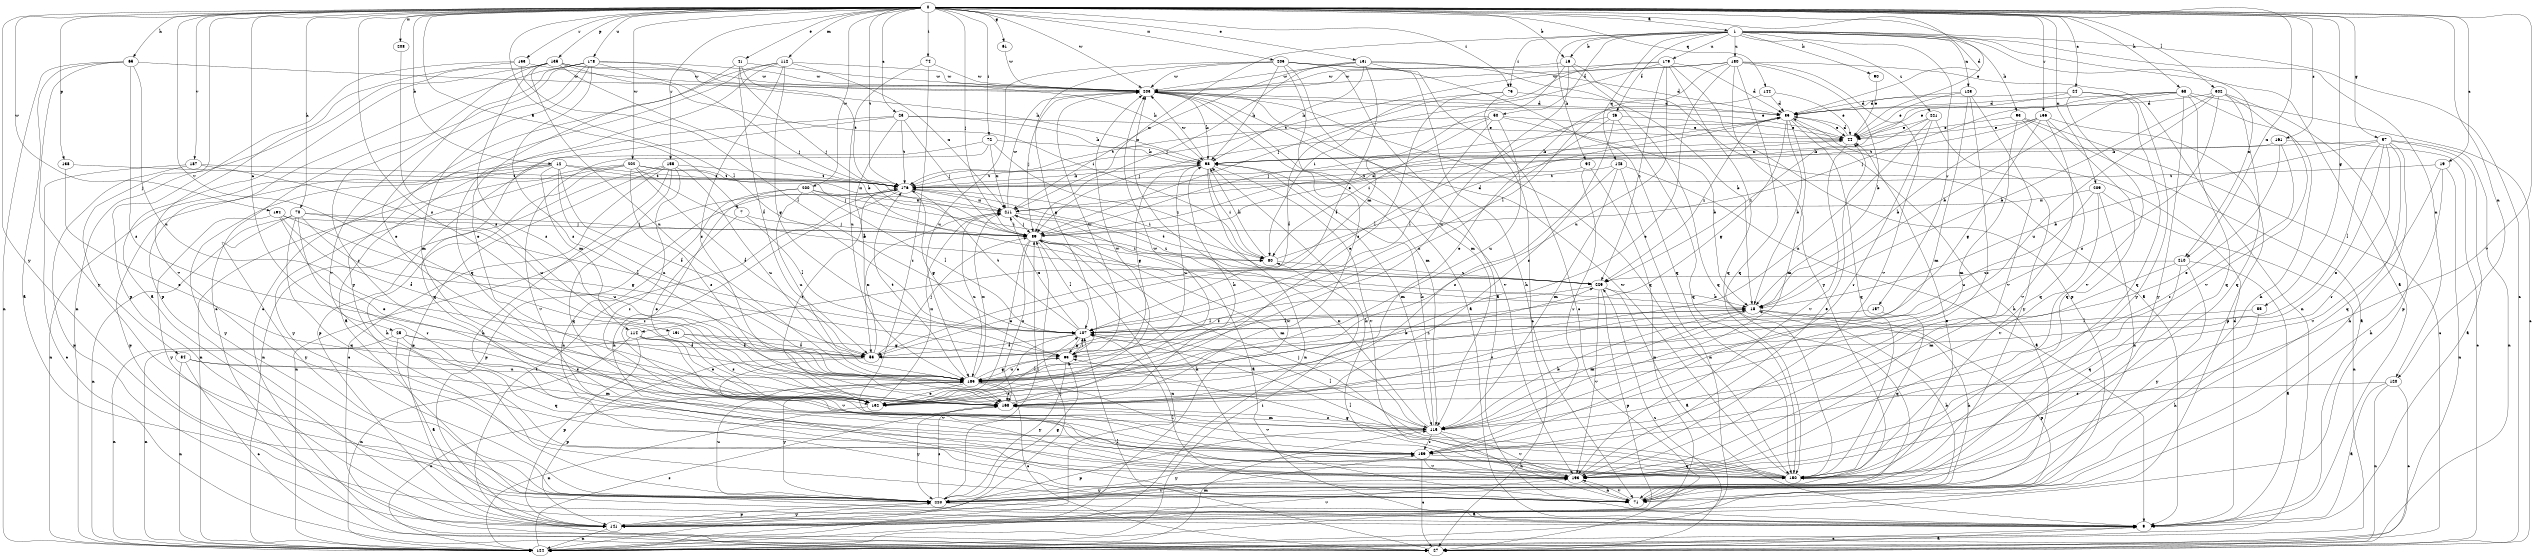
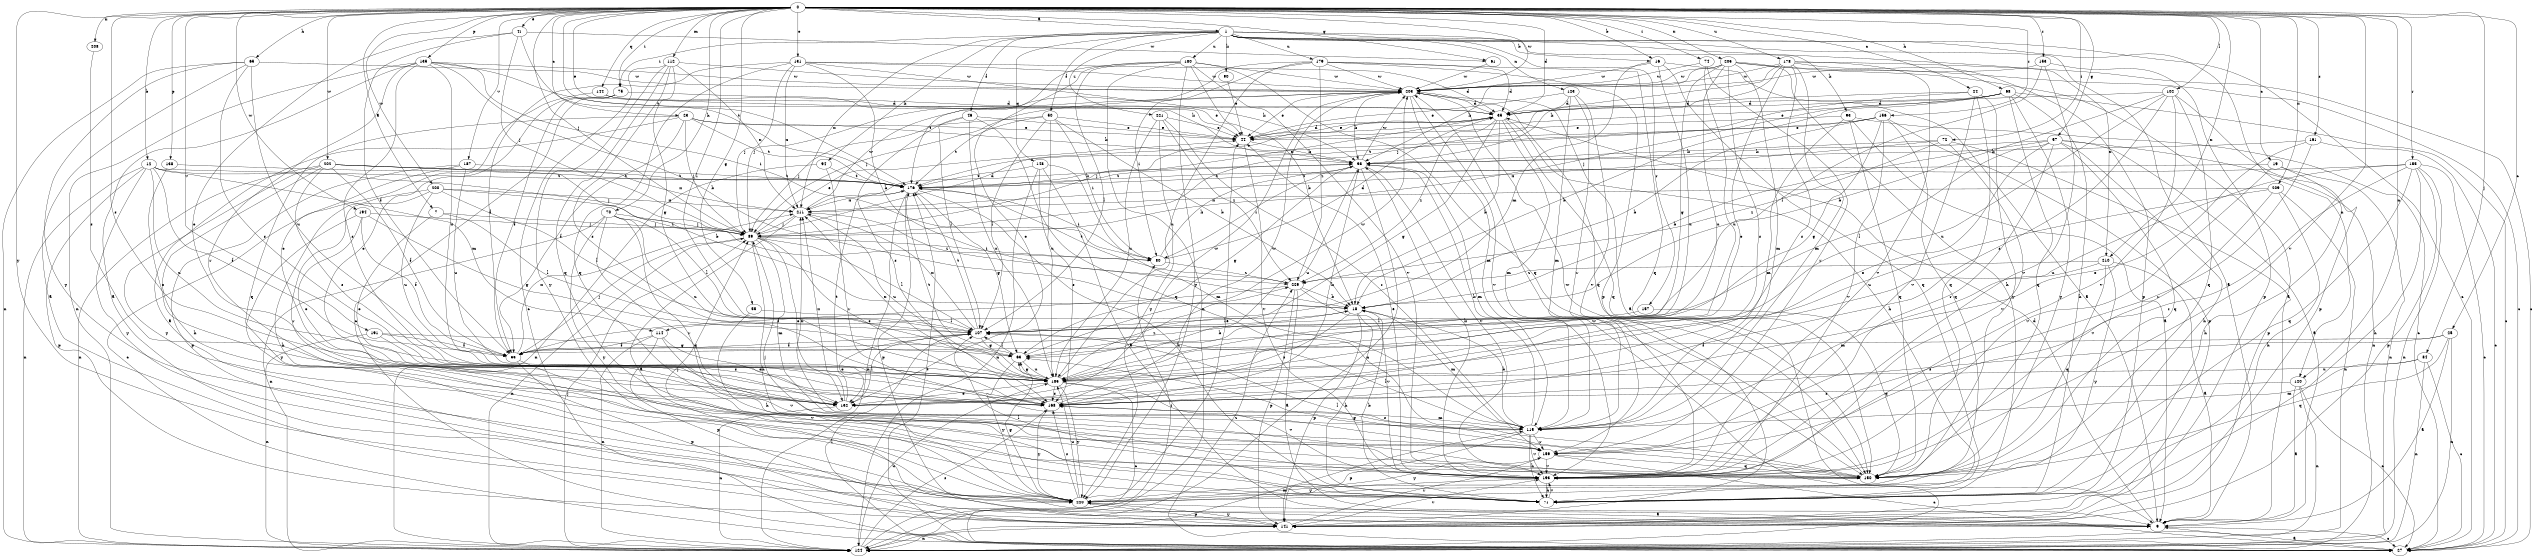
edge "41" -> "203": now "41" -> "61"
node "302": label "302" -> "102"
